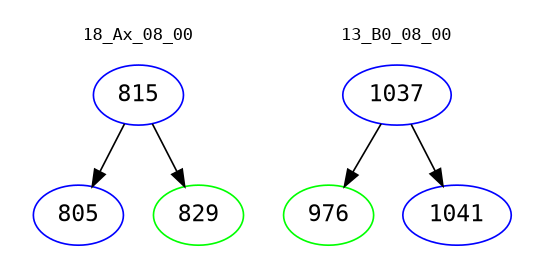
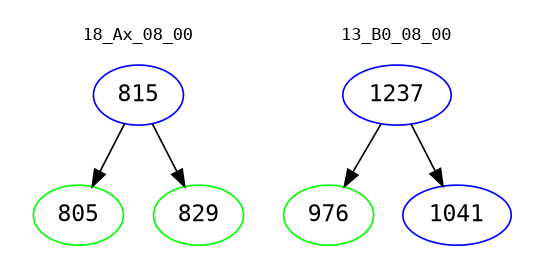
node "1037": label "1037" -> "1237"
node "805": color blue -> green
